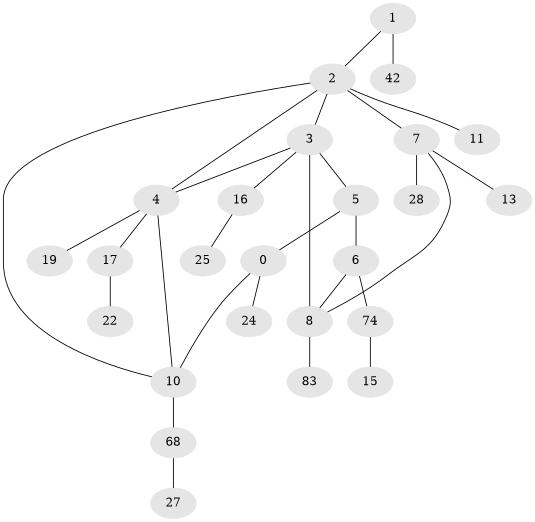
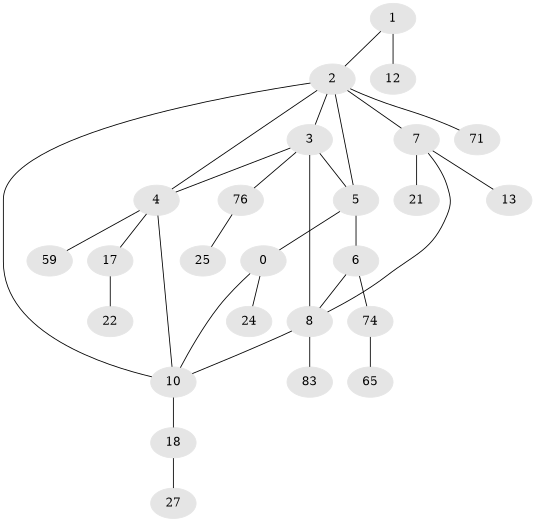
node "42": label "42" -> "12"
edge "2" -- "5": added
node "11": label "11" -> "71"
node "16": label "16" -> "76"
node "28": label "28" -> "21"
node "19": label "19" -> "59"
edge "8" -- "10": added
node "15": label "15" -> "65"
node "68": label "68" -> "18"
